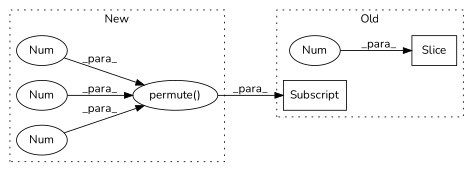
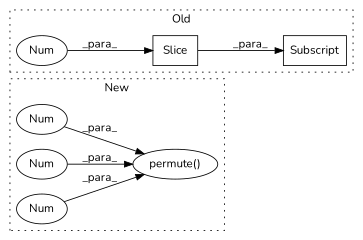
edge "permute()" -> "Subscript": now "Slice" -> "Subscript"
